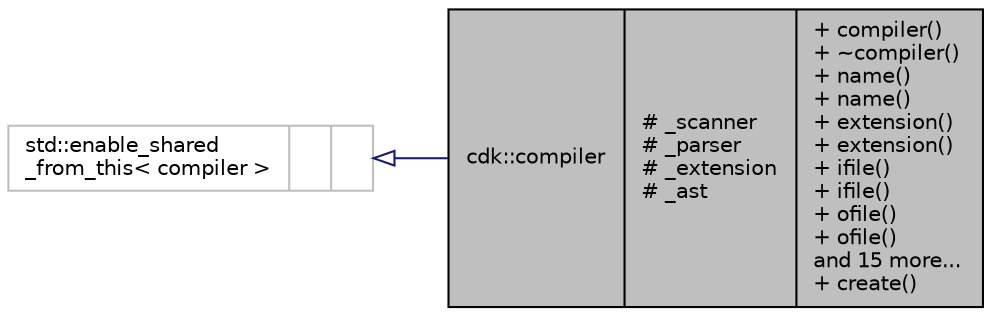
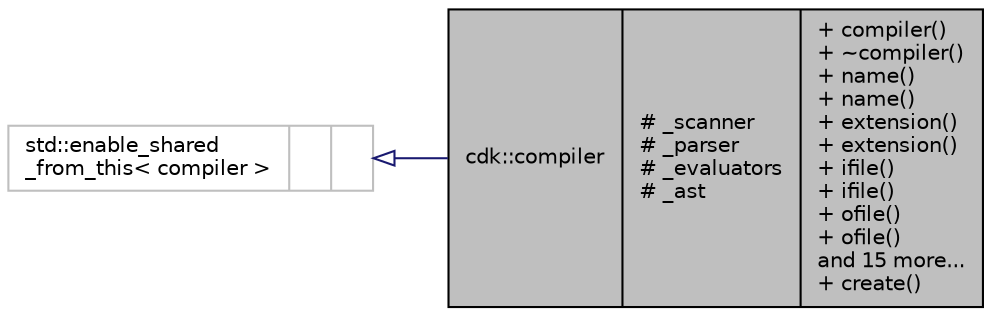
node "cdk::compiler": text "# _extension" -> "# _evaluators"
